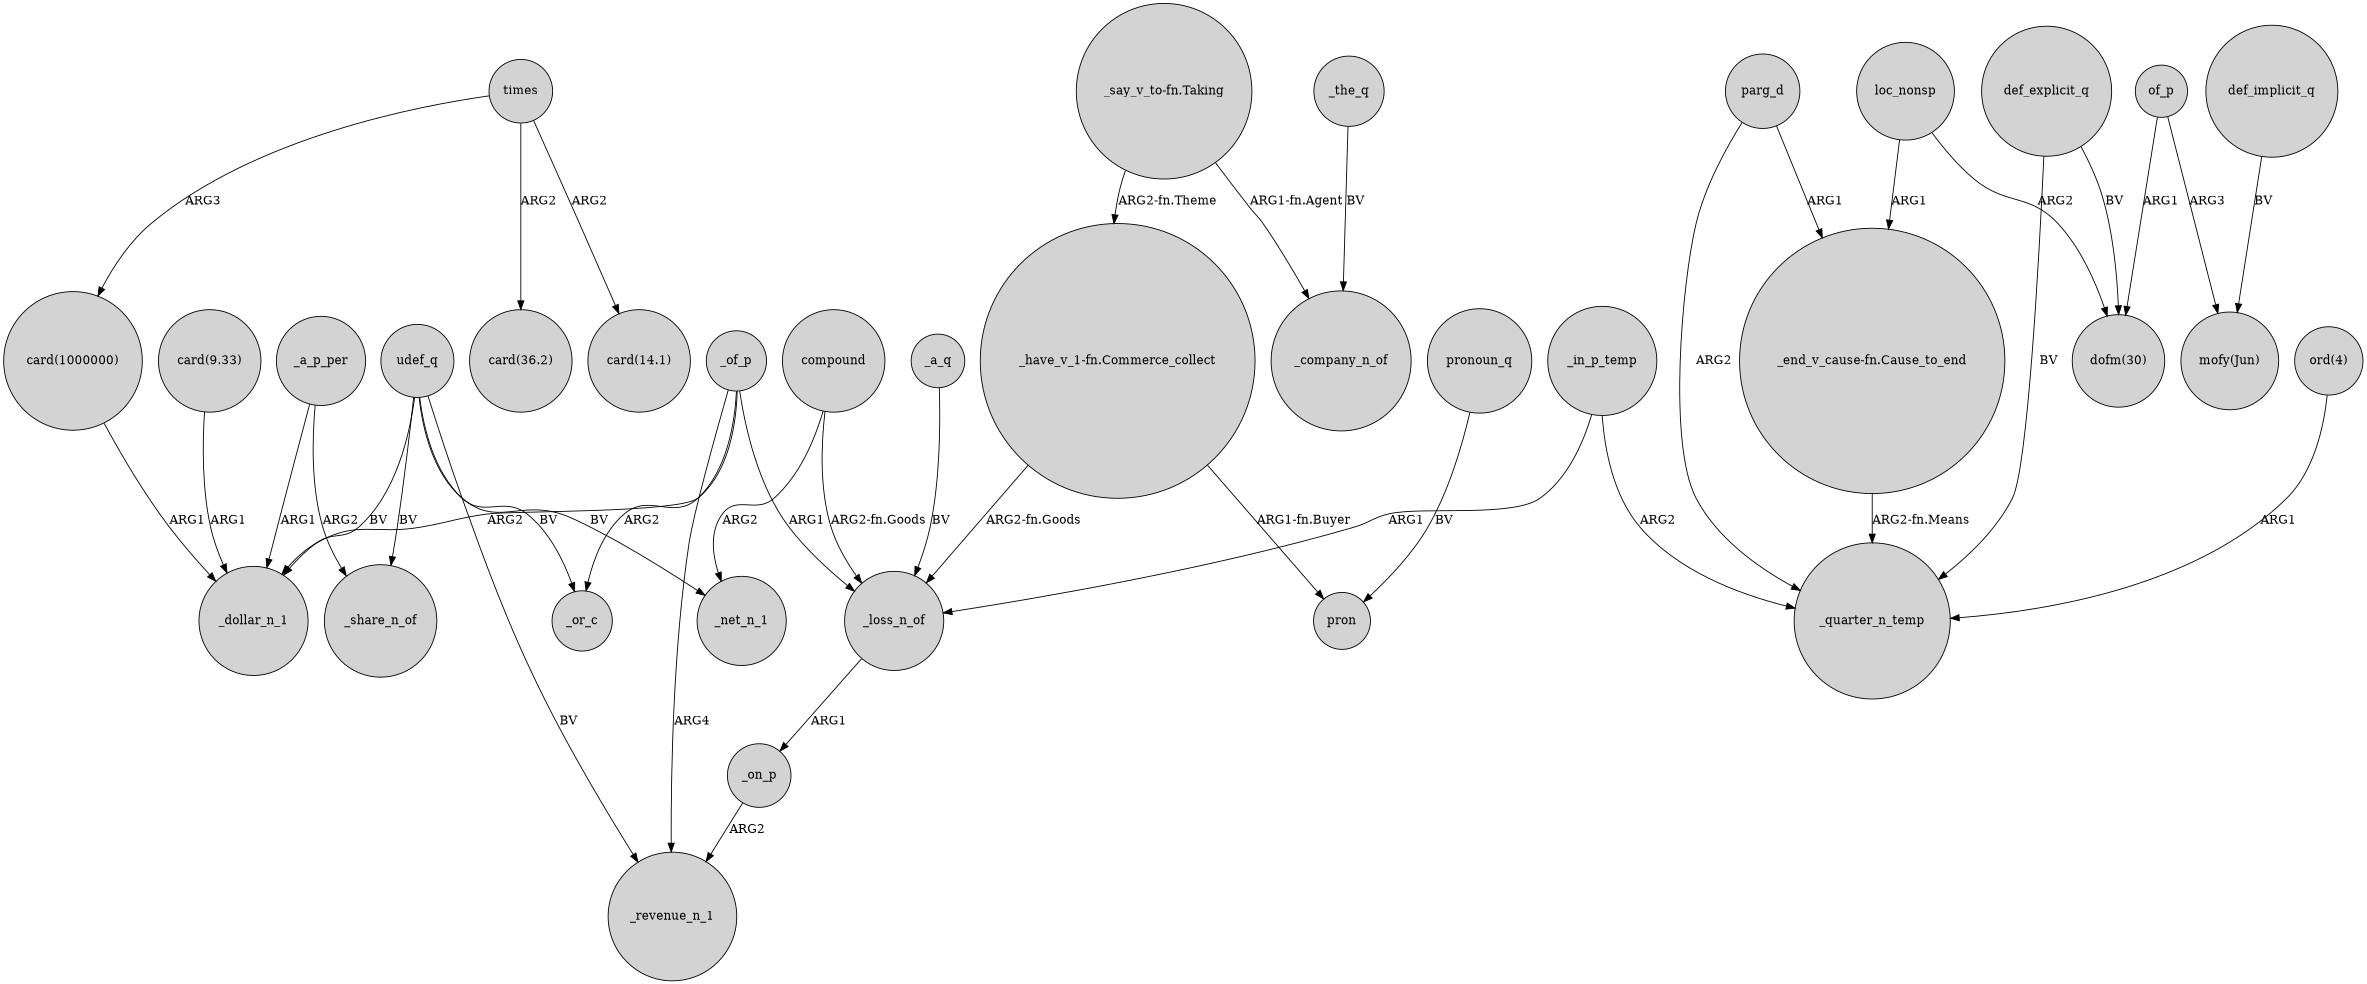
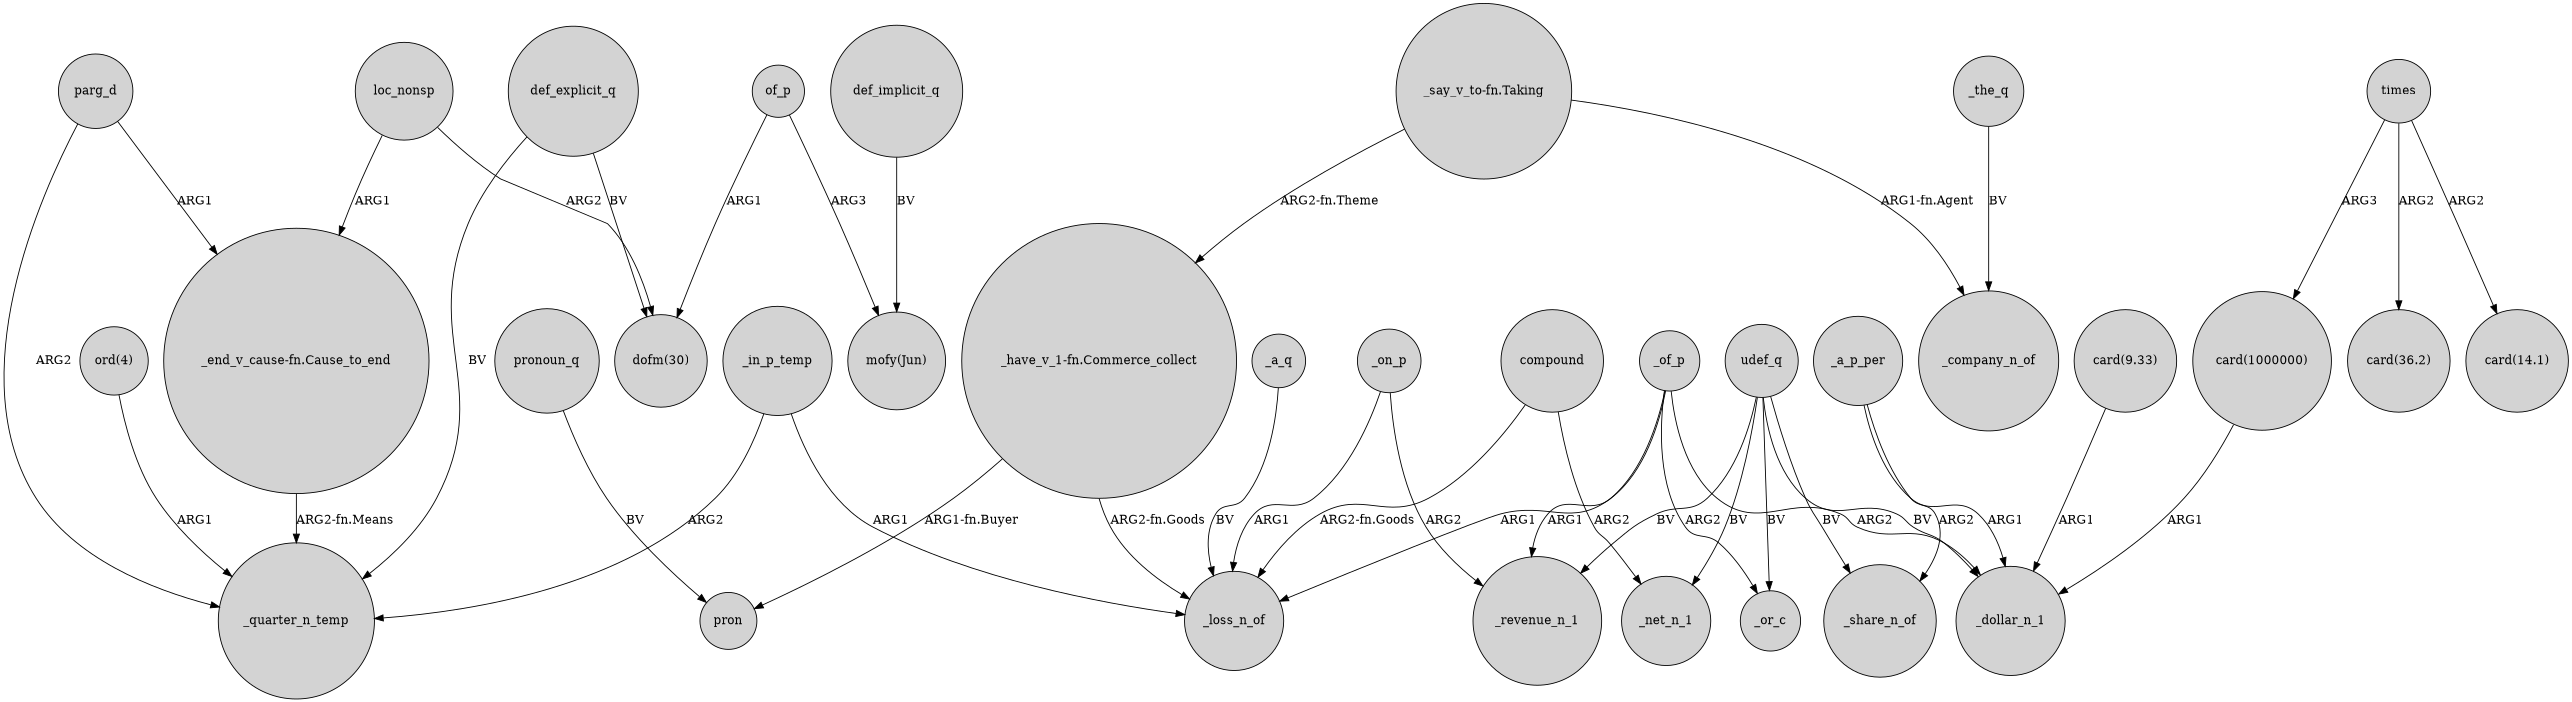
edge "_loss_n_of" -> "_on_p": reversed
edge "_of_p" -> "_revenue_n_1": label "ARG4" -> "ARG1"
